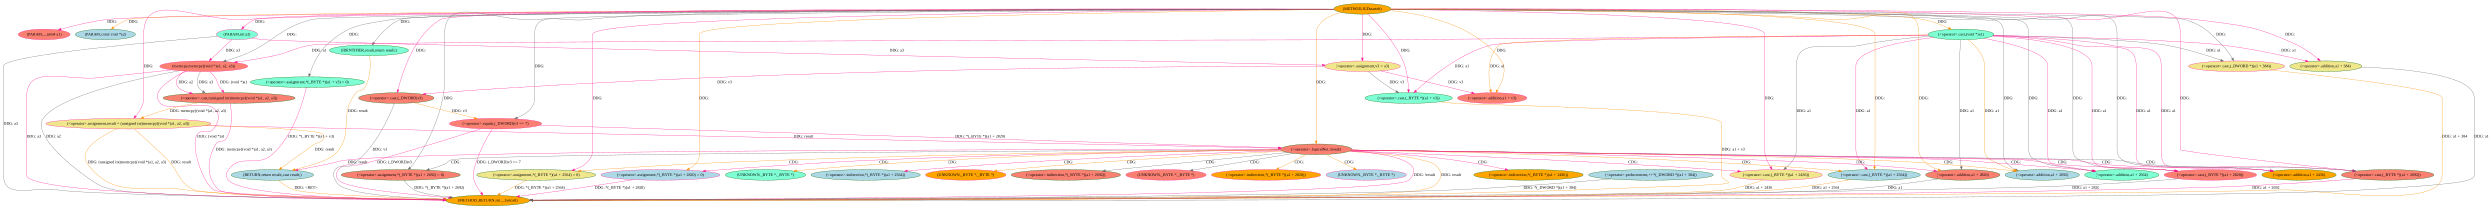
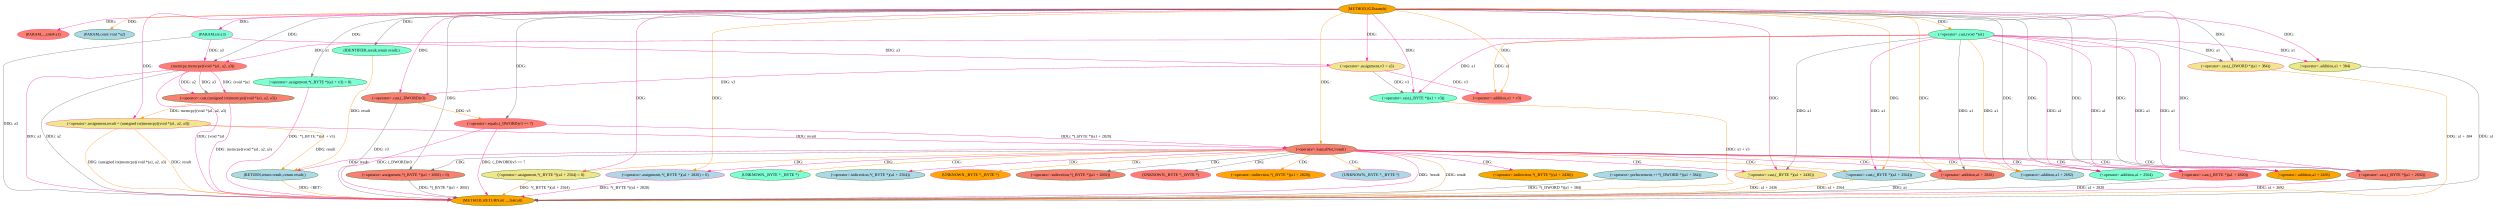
node "(RETURN,return result;,cast result;)": label "(RETURN,return result;,cast result;)" -> "(RETURN,return result;,return result;)"
